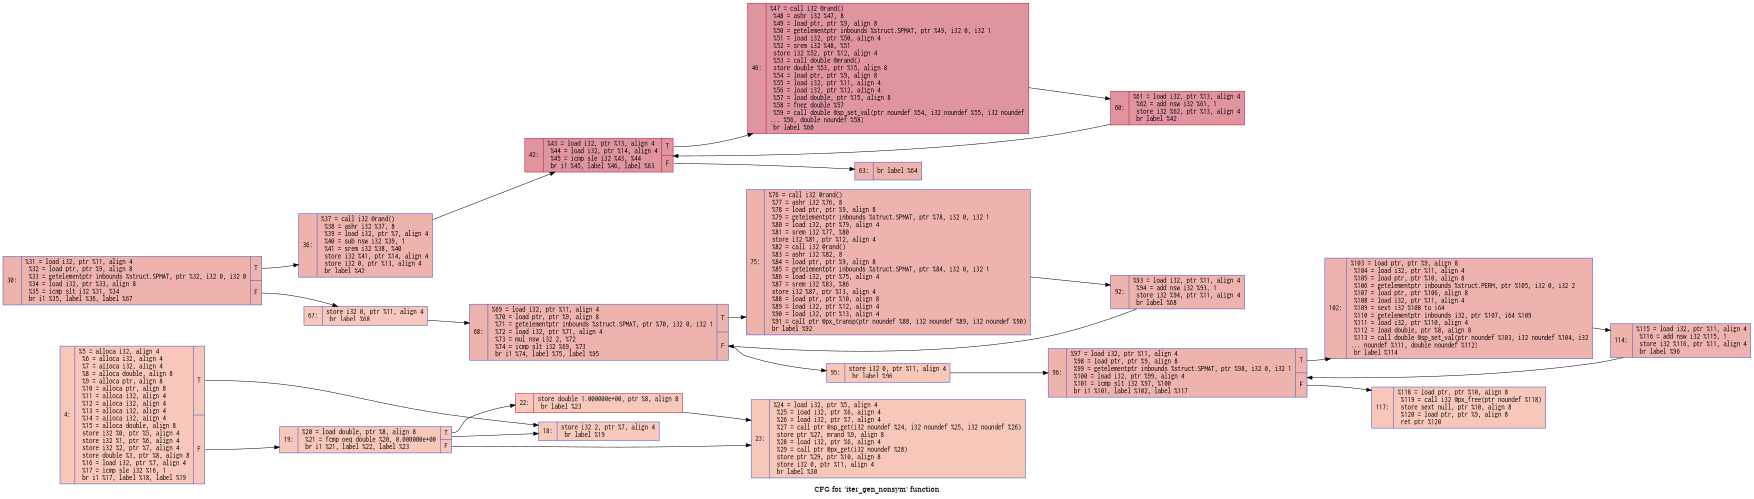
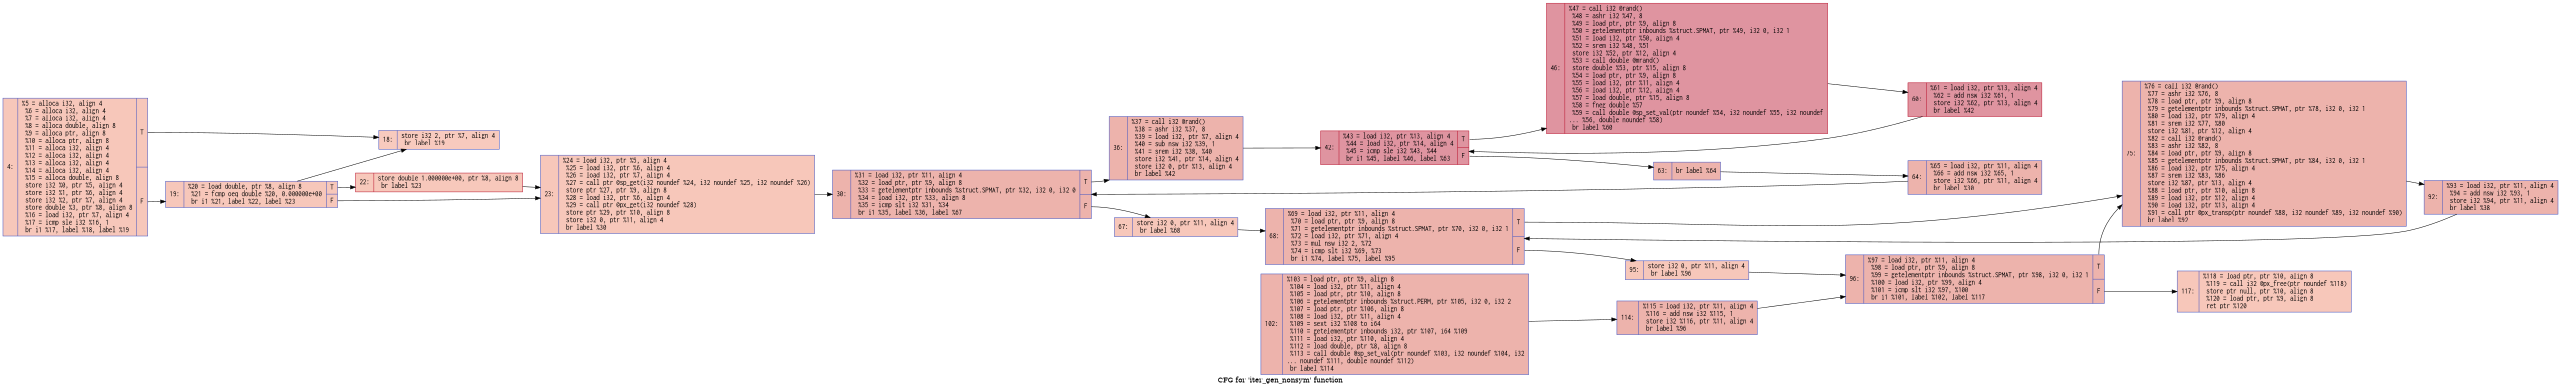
node "64:": added
edge "23:" -> "30:": added
node "92:": text "br label %68" -> "br label %38"
edge "96:" -> "102:": now "96:" -> "75:"
node "117:": text "store sext null, ptr %10, align 8" -> "store ptr null, ptr %10, align 8"
node "23:": text "store ptr %27, mrand %9, align 8" -> "store ptr %27, ptr %9, align 8"
